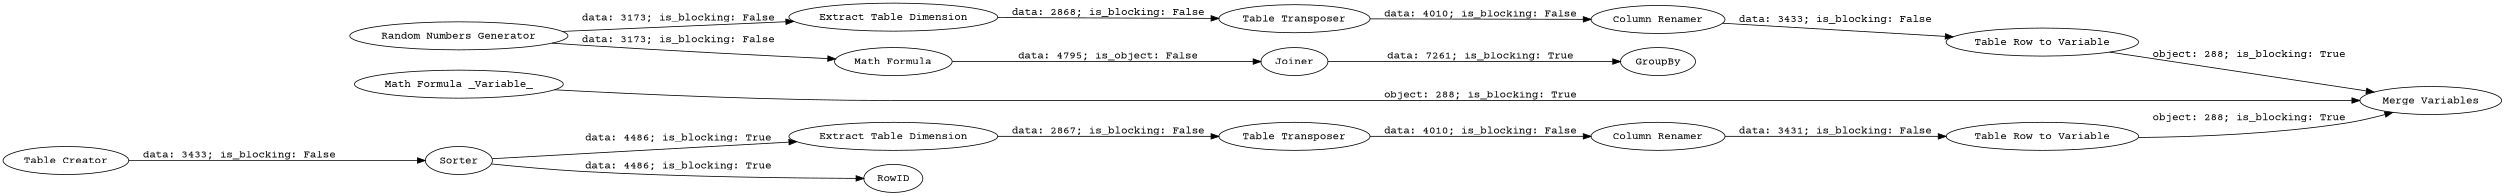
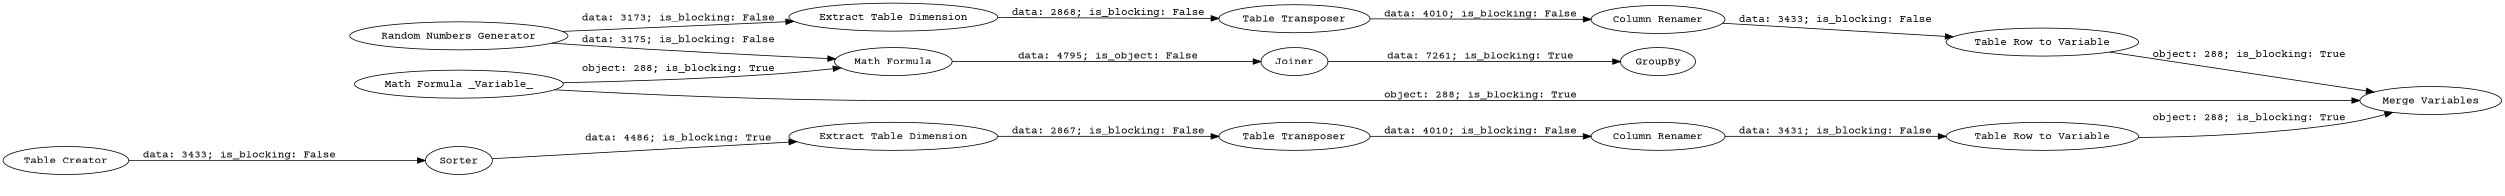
edge "Random Numbers Generator" -> "Math Formula": label "data: 3173; is_blocking: False" -> "data: 3175; is_blocking: False"
edge "Math Formula _Variable_" -> "Math Formula": added, label "object: 288; is_blocking: True"
node "RowID": removed
